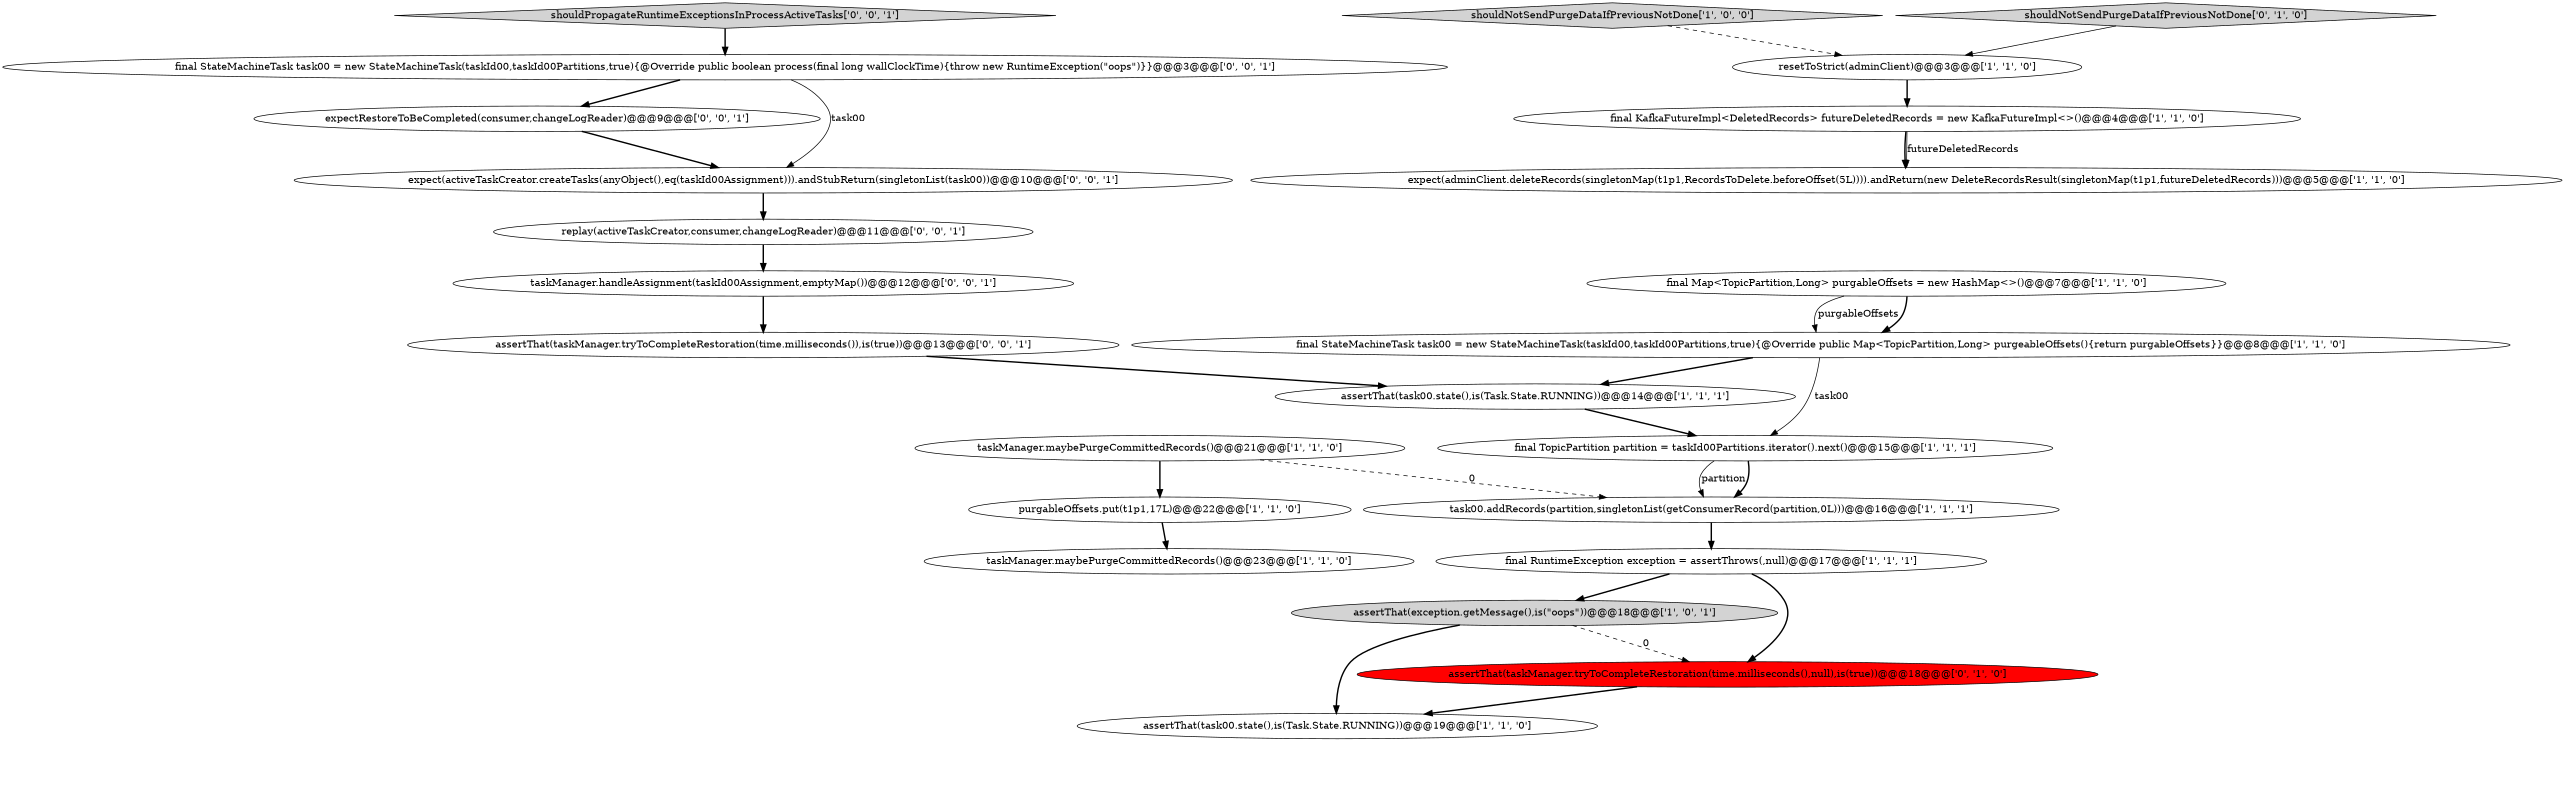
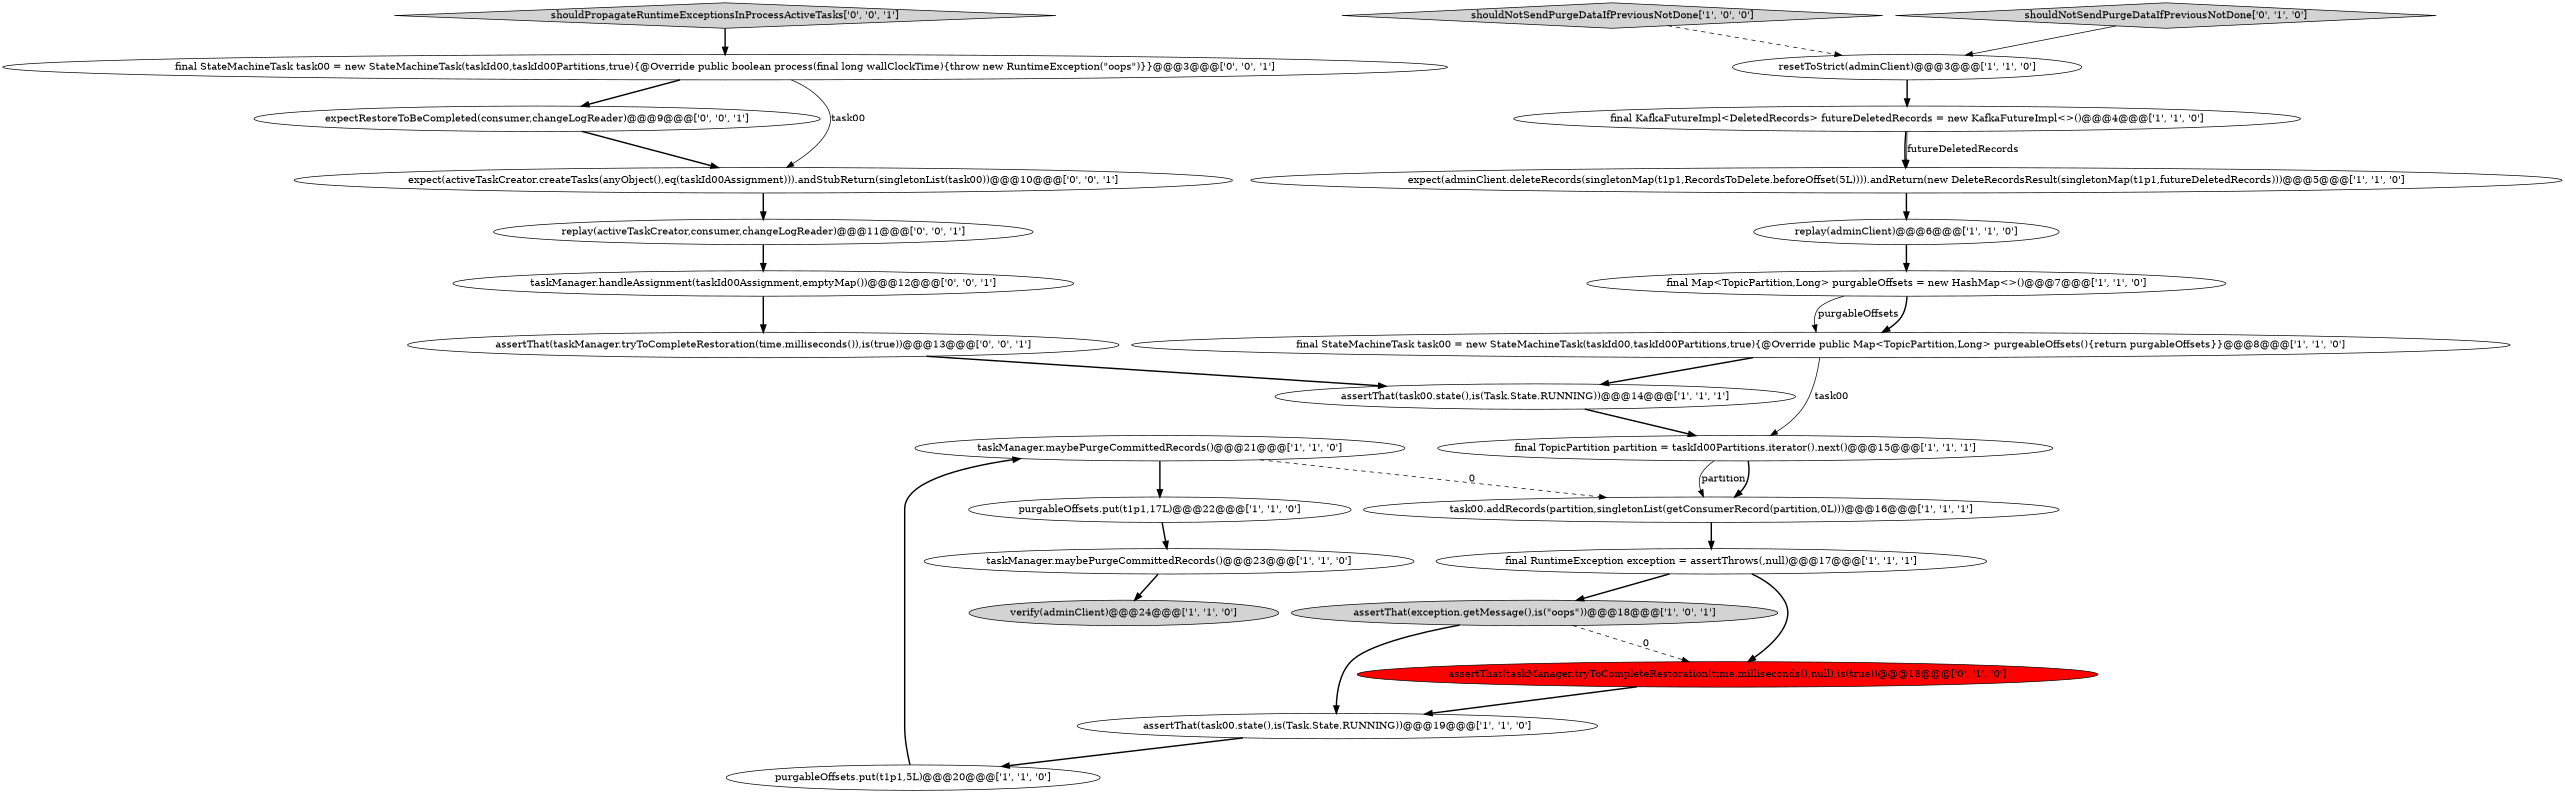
node "replay(adminClient)@@@6@@@['1', '1', '0']": added
node "verify(adminClient)@@@24@@@['1', '1', '0']": added
node "purgableOffsets.put(t1p1,5L)@@@20@@@['1', '1', '0']": added
